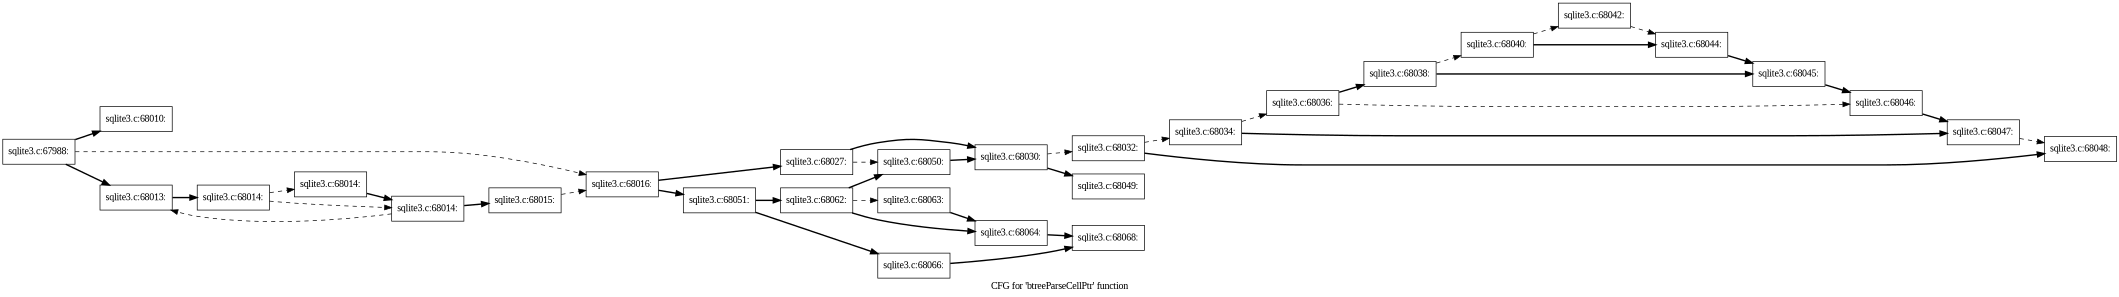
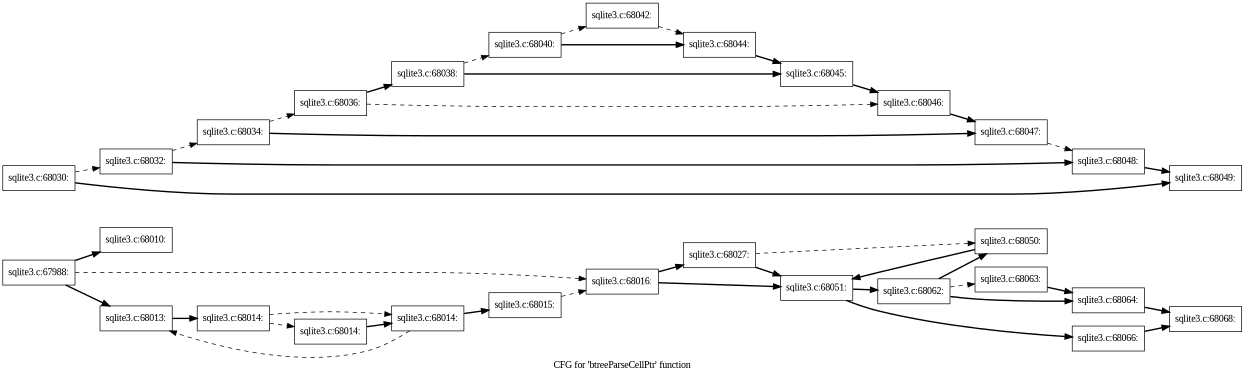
edge "sqlite3.c:68027:" -> "sqlite3.c:68030:": now "sqlite3.c:68027:" -> "sqlite3.c:68051:"
edge "sqlite3.c:68050:" -> "sqlite3.c:68030:": now "sqlite3.c:68050:" -> "sqlite3.c:68051:"
edge "sqlite3.c:68048:" -> "sqlite3.c:68049:": added
